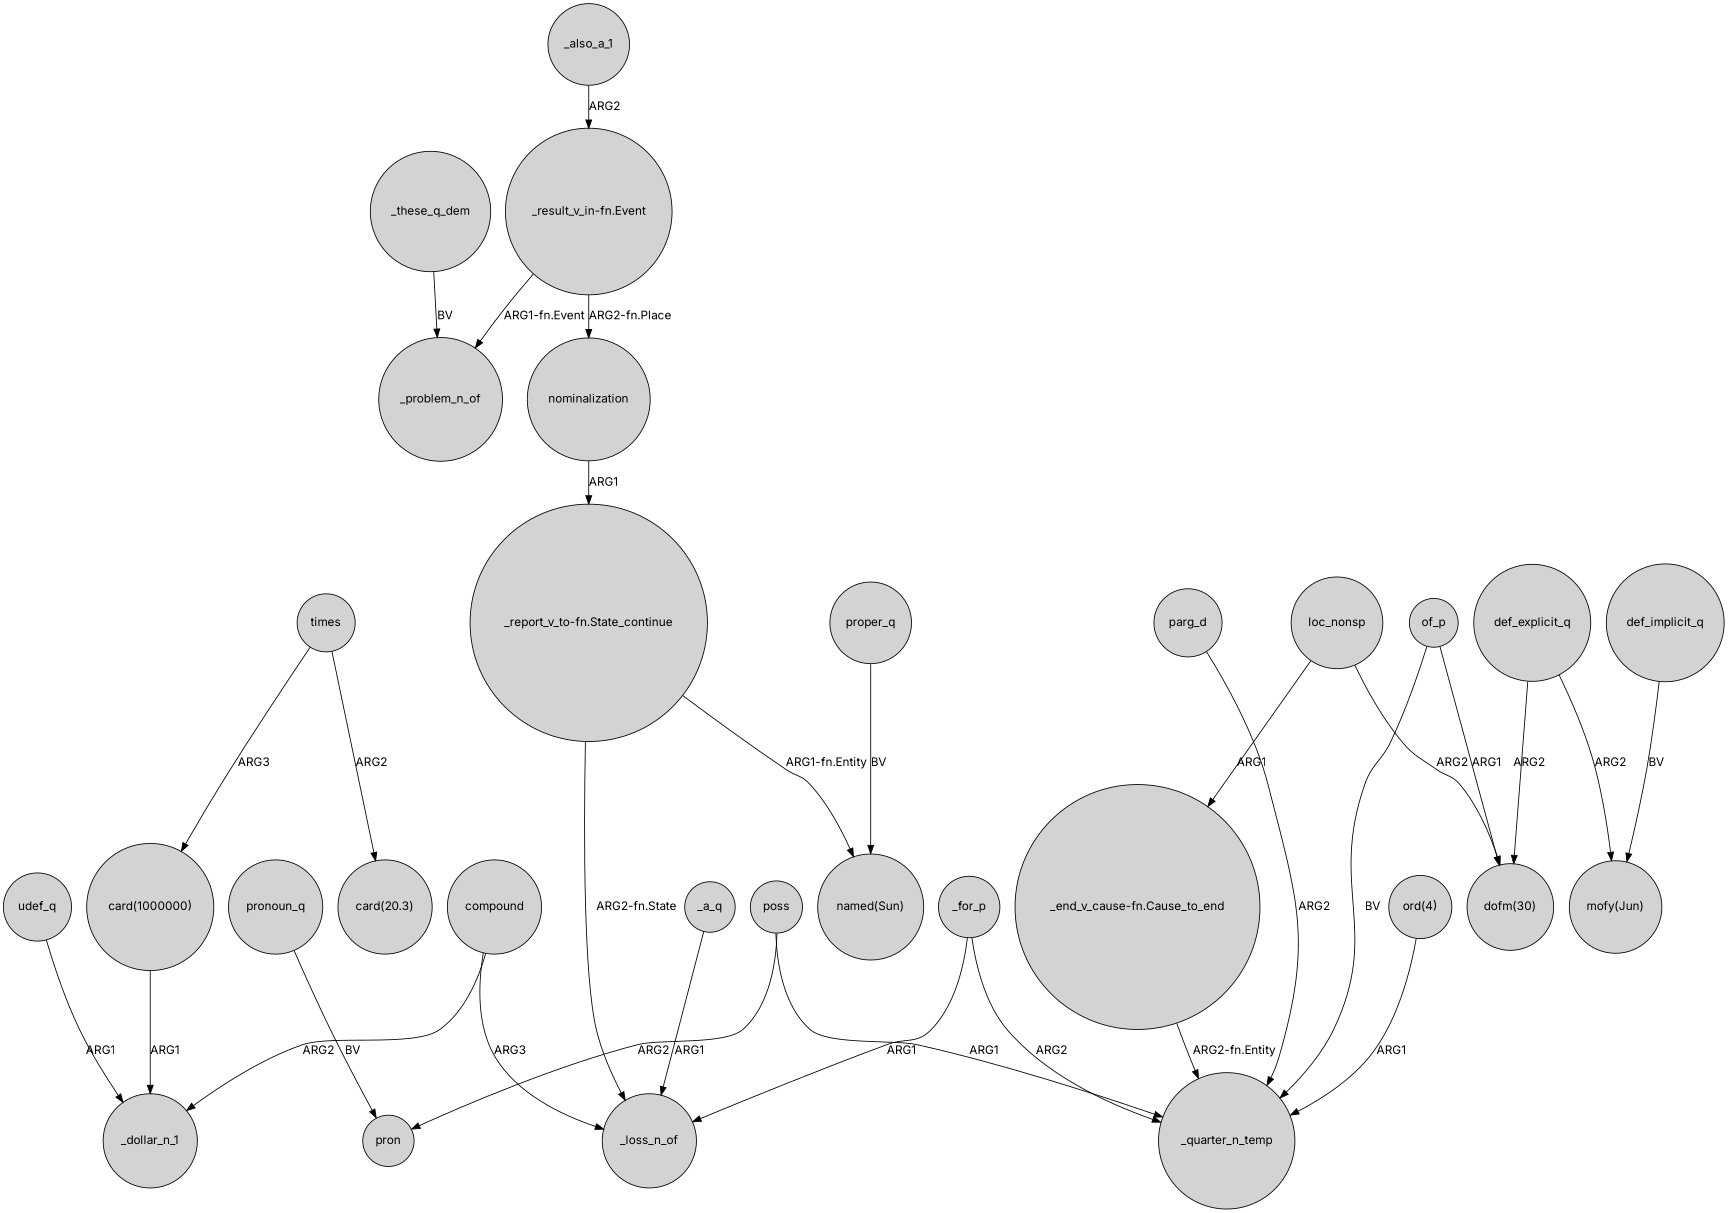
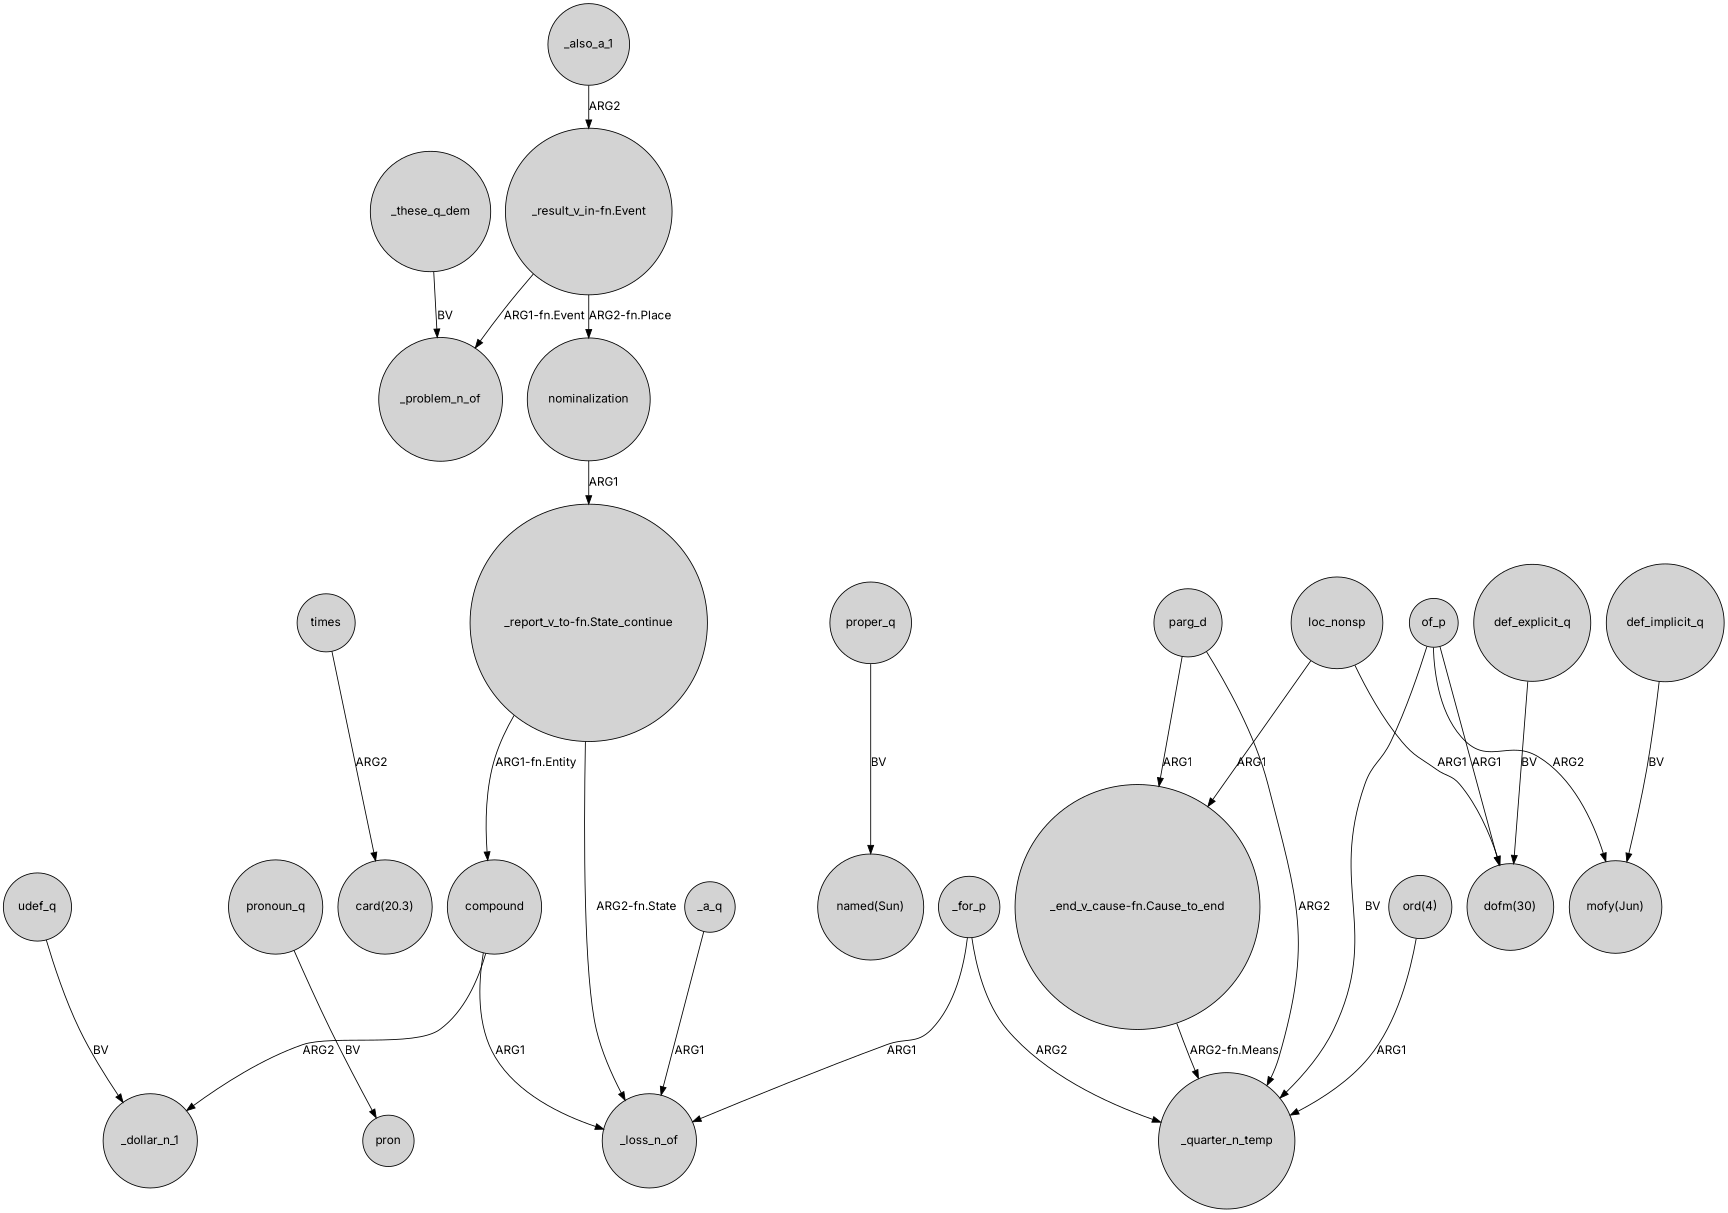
edge "parg_d" -> "_end_v_cause-fn.Cause_to_end": added, label "ARG1"
edge "def_explicit_q" -> "mofy(Jun)": now "of_p" -> "mofy(Jun)"
edge "_report_v_to-fn.State_continue" -> "named(Sun)": now "_report_v_to-fn.State_continue" -> "compound"
edge "loc_nonsp" -> "dofm(30)": label "ARG2" -> "ARG1"
edge "def_explicit_q" -> "dofm(30)": label "ARG2" -> "BV"
node "card(1000000)": removed
node "poss": removed
edge "udef_q" -> "_dollar_n_1": label "ARG1" -> "BV"
edge "compound" -> "_loss_n_of": label "ARG3" -> "ARG1"
edge "_end_v_cause-fn.Cause_to_end" -> "_quarter_n_temp": label "ARG2-fn.Entity" -> "ARG2-fn.Means"
